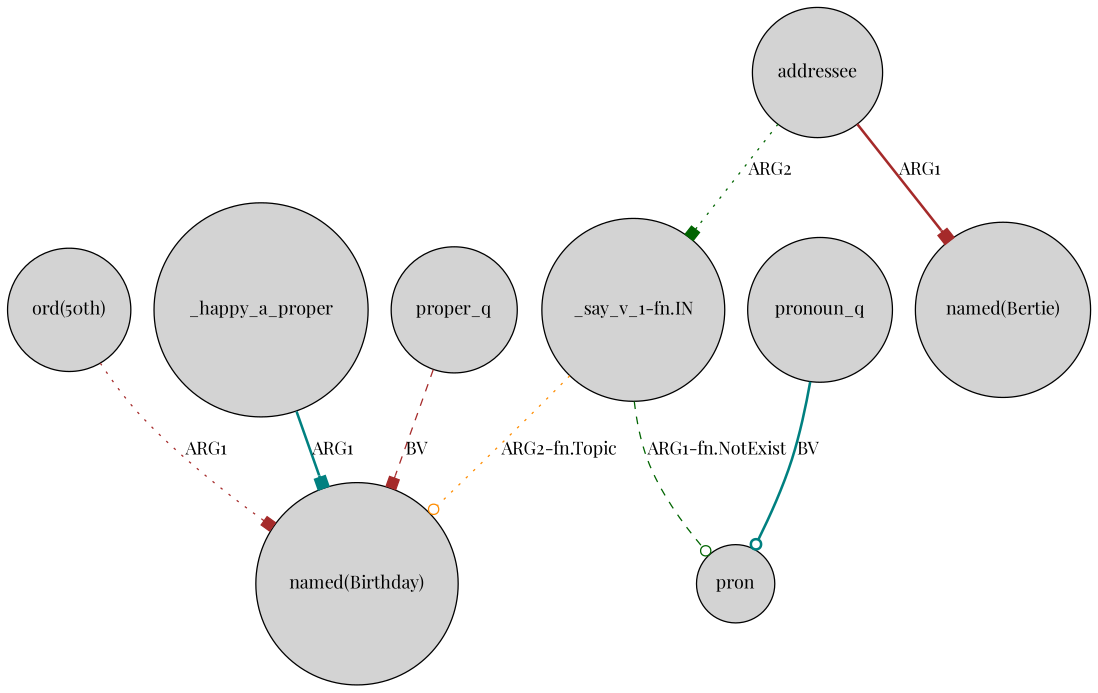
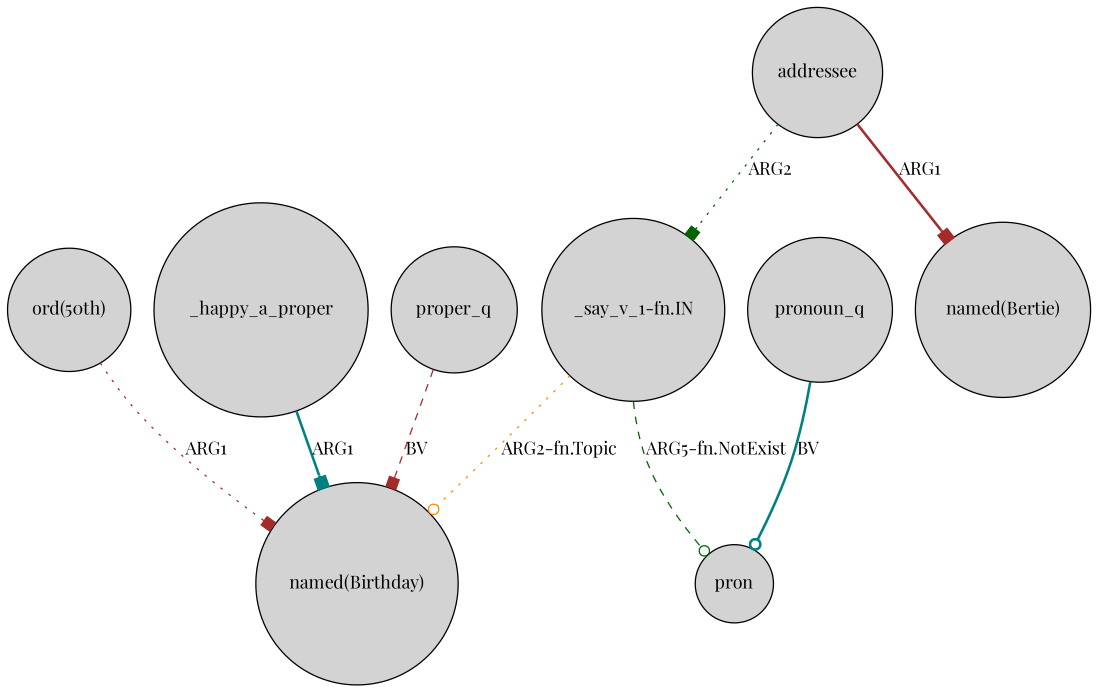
edge "_say_v_1-fn.IN" -> "pron": label "ARG1-fn.NotExist" -> "ARG5-fn.NotExist"
